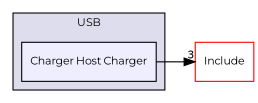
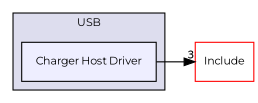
node "Charger Host Charger": label "Charger Host Charger" -> "Charger Host Driver"
